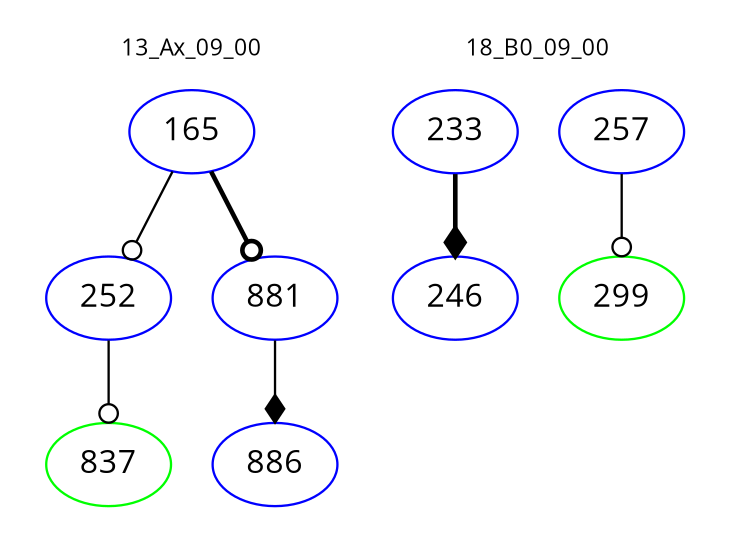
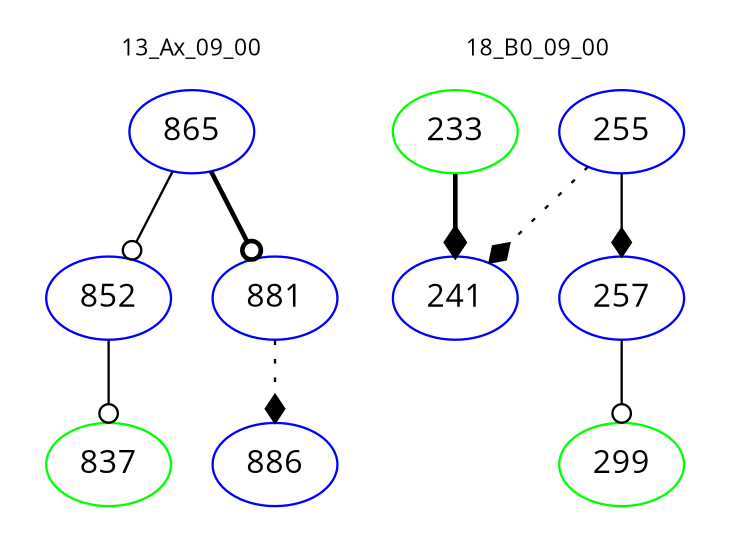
node "165": label "165" -> "865"
node "233": color blue -> green
node "255": added
node "252": label "252" -> "852"
node "246": label "246" -> "241"
edge "881" -> "886": style solid -> dotted
